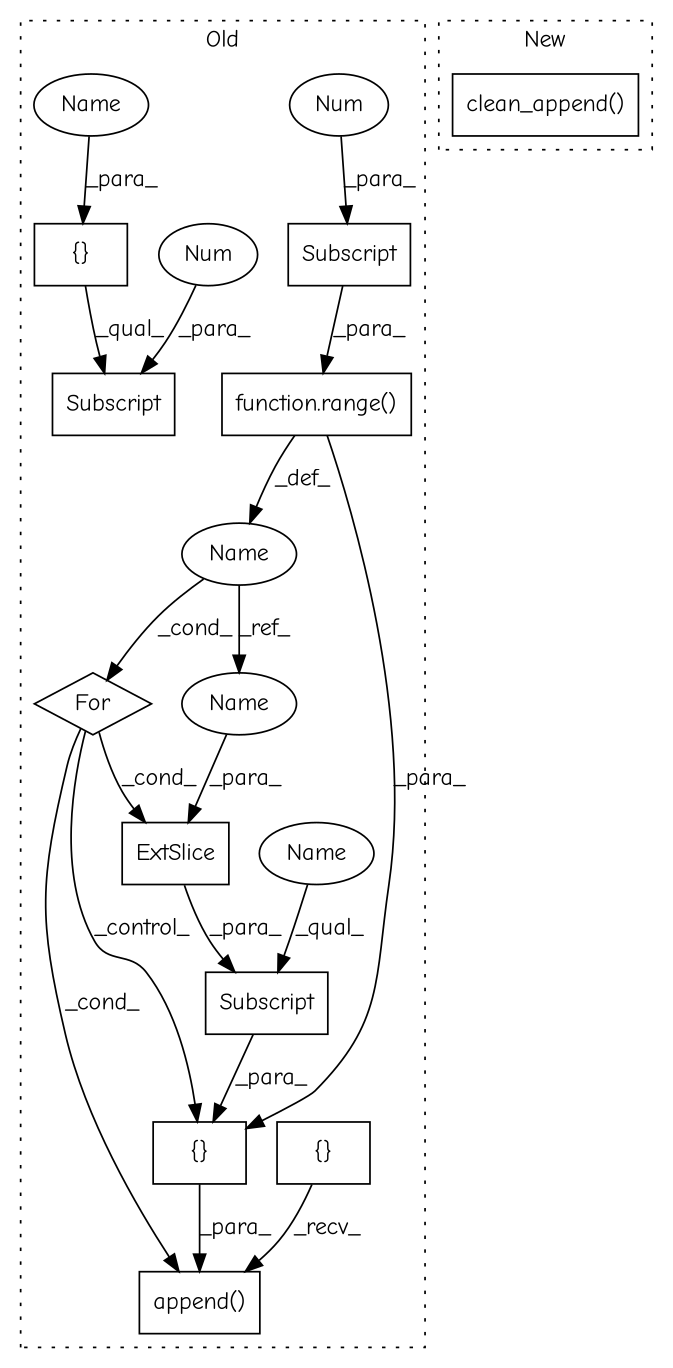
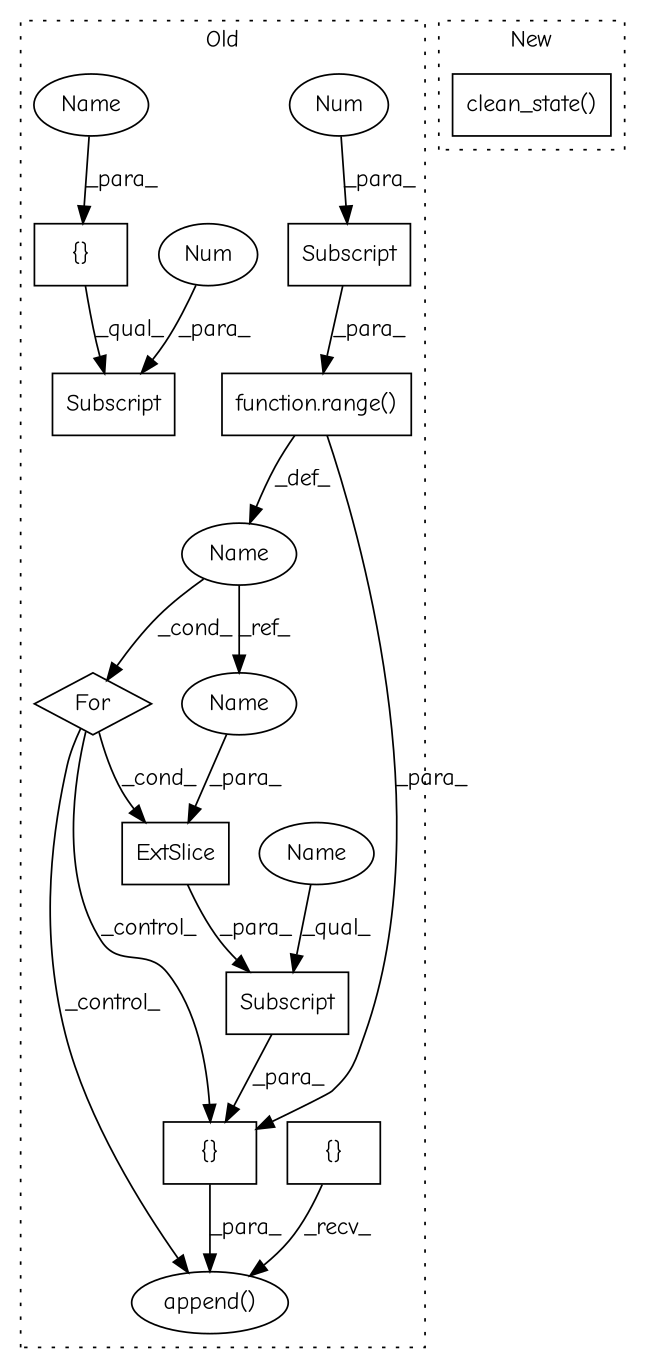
node "clean_append()": label "clean_append()" -> "clean_state()"
edge "For" -> "append()": label "_cond_" -> "_control_"
node "append()": shape box -> ellipse
